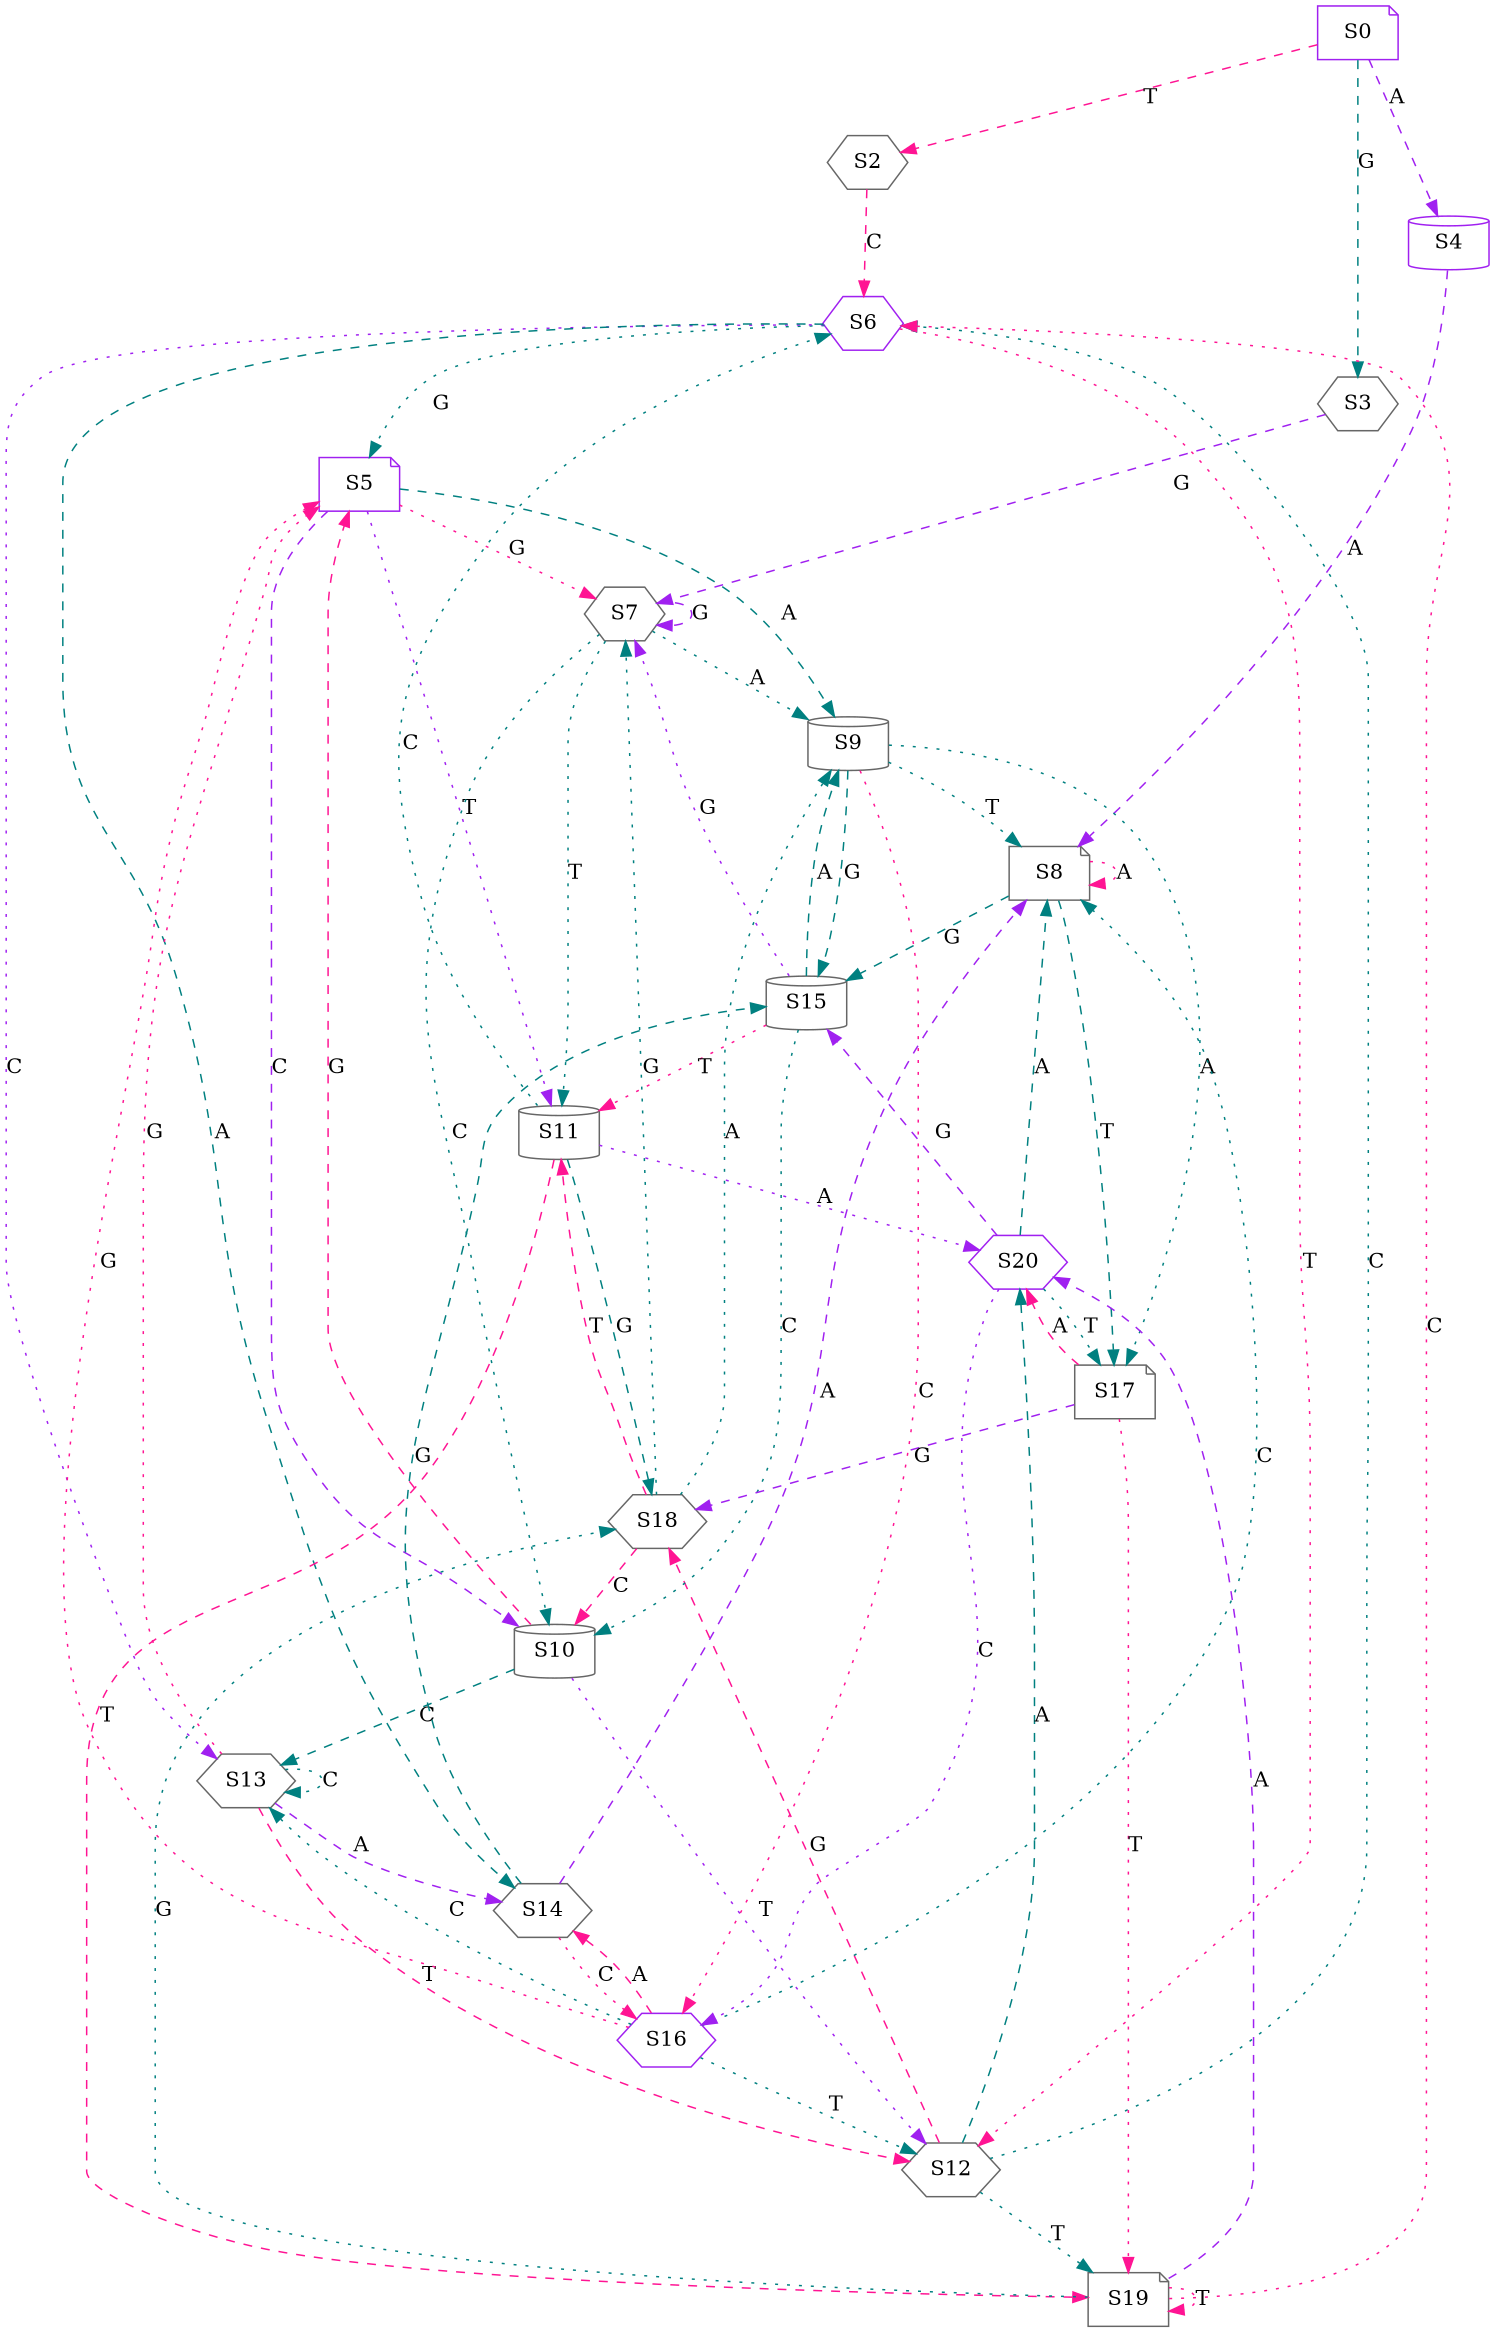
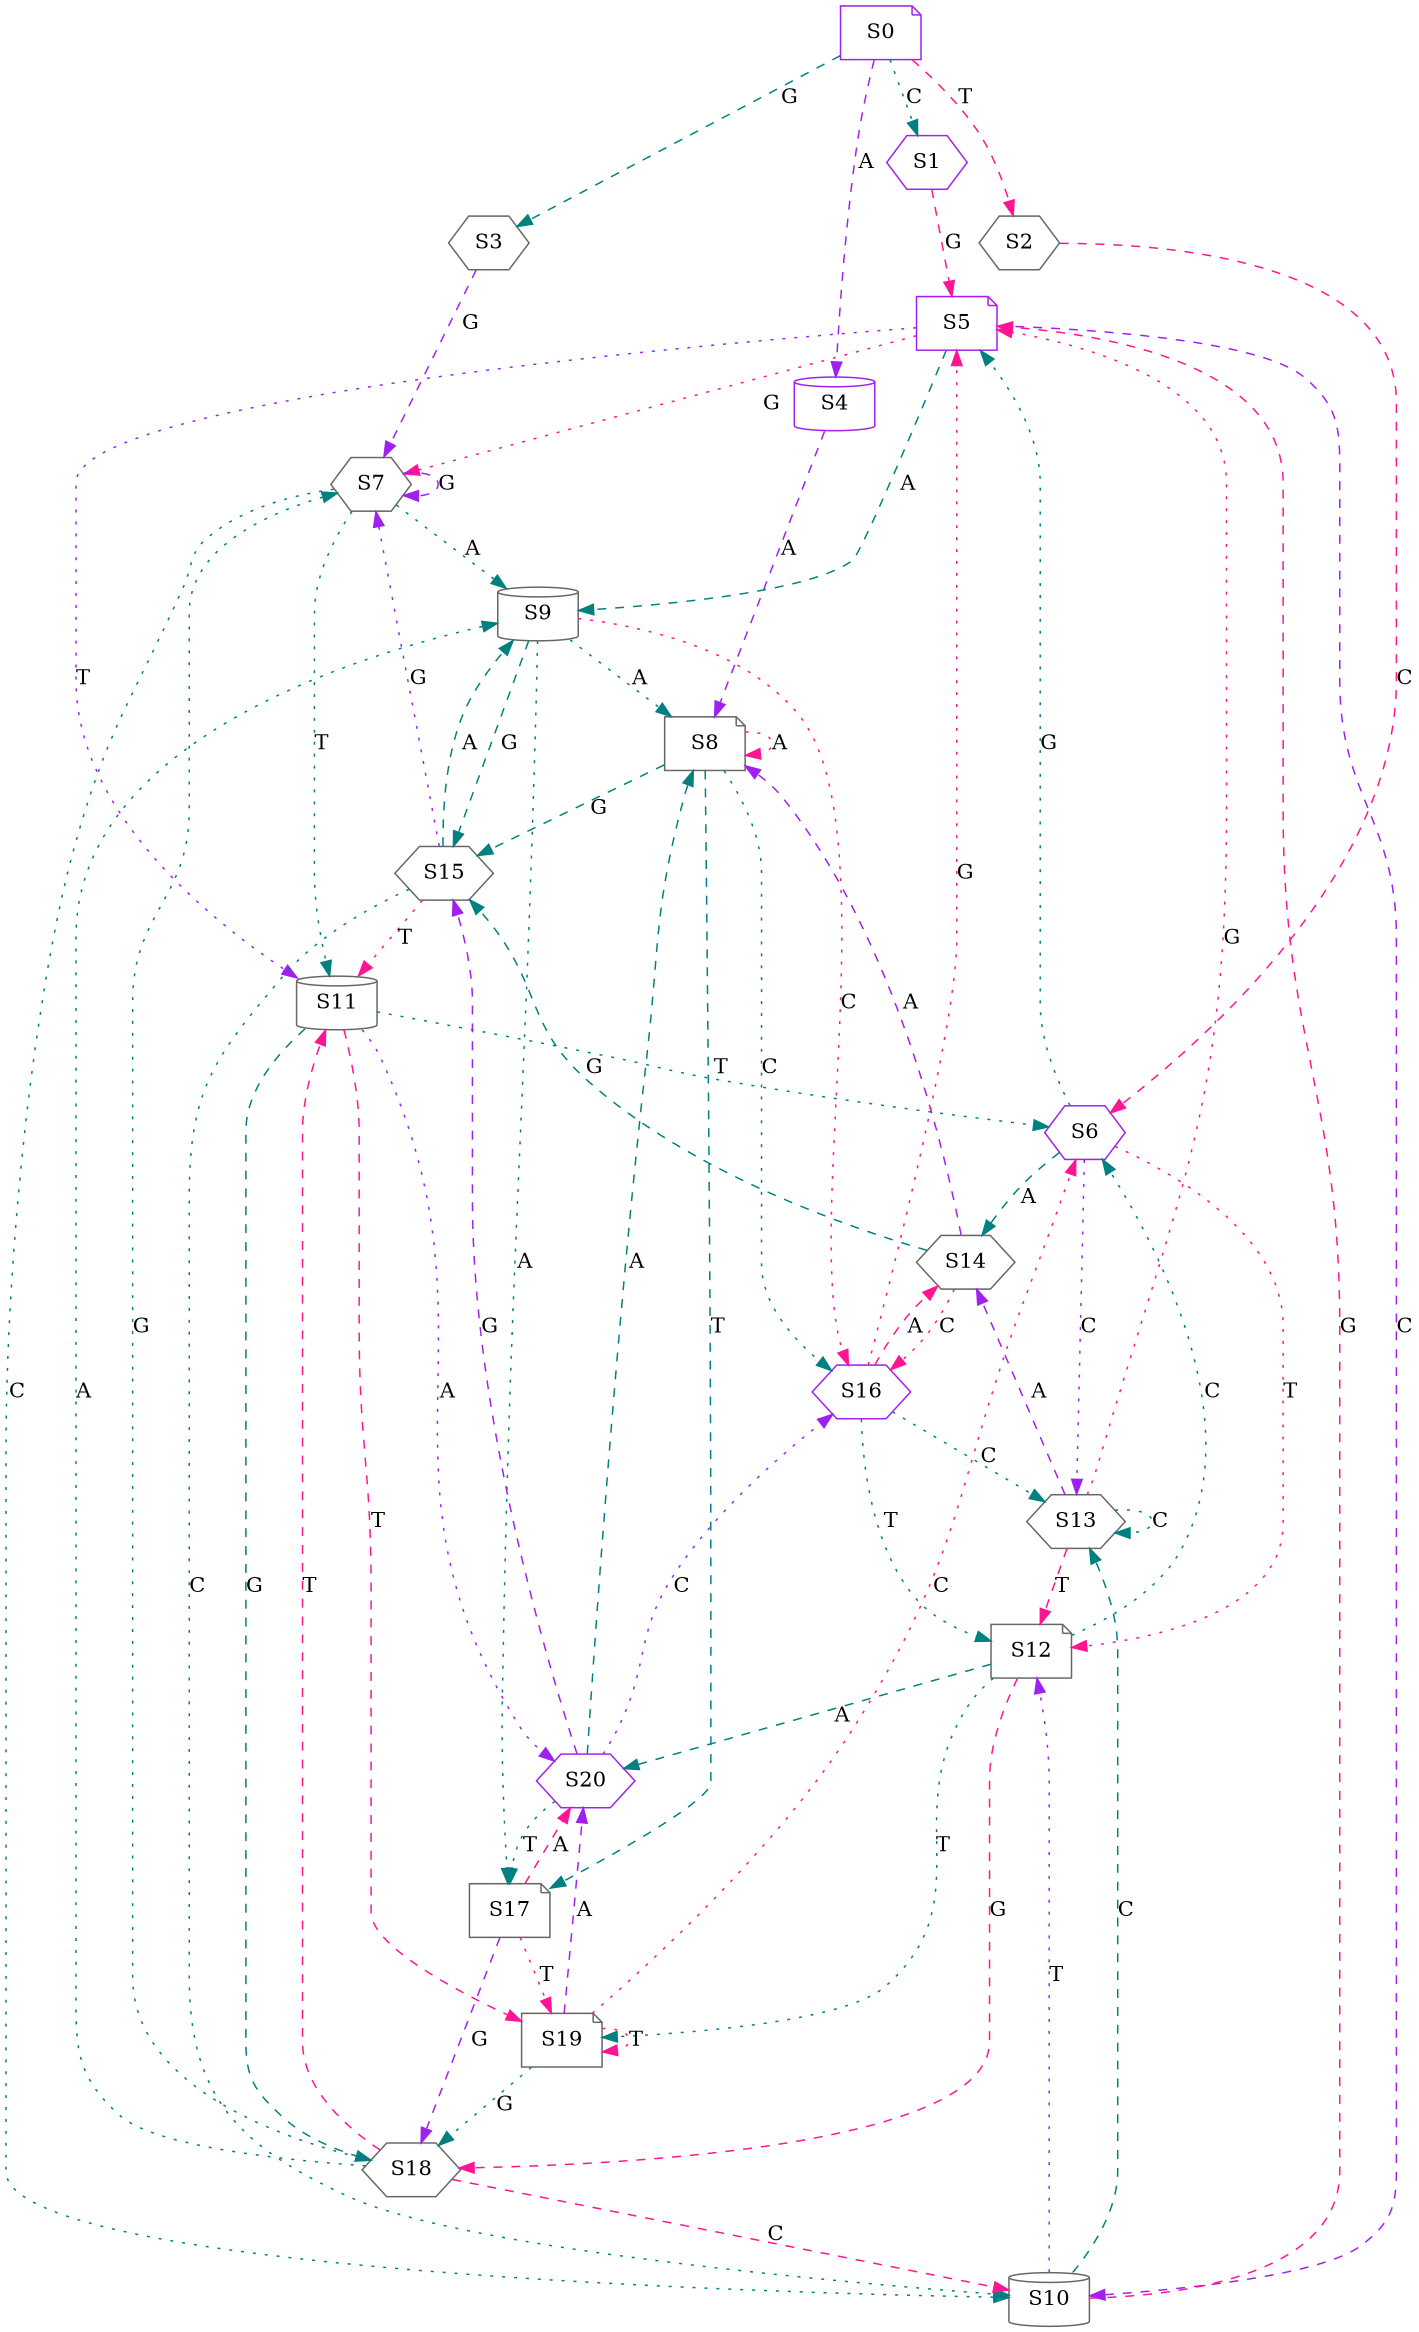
node "S1": added
edge "S11" -> "S6": label "C" -> "T"
edge "S9" -> "S8": label "T" -> "A"
node "S15": shape cylinder -> hexagon
edge "S16" -> "S8": reversed
node "S12": shape hexagon -> note
